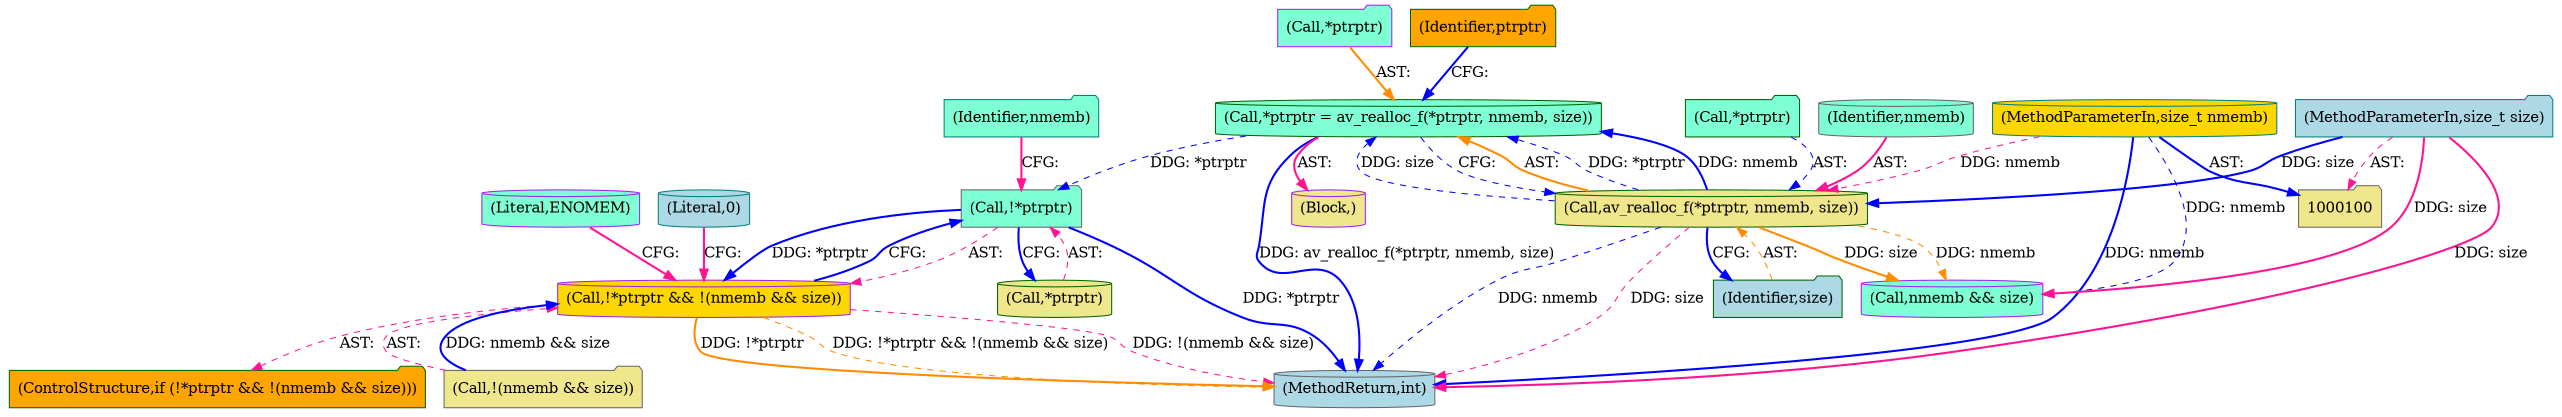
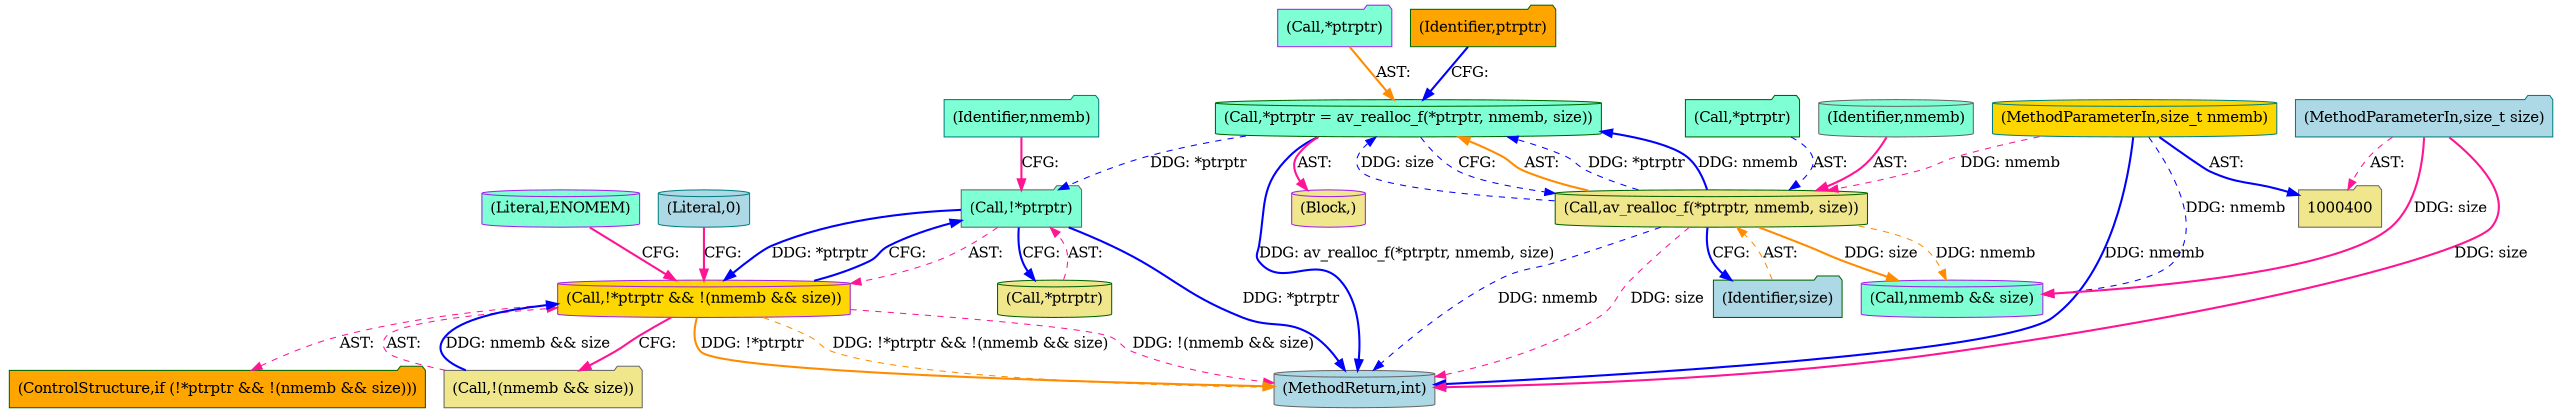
edge "(MethodParameterIn,size_t size)" -> "(Call,av_realloc_f(*ptrptr, nmemb, size))": removed, label "DDG: size"
node "1000100": label "1000100" -> "1000400"
edge "(Call,!*ptrptr && !(nmemb && size))" -> "(Call,!(nmemb && size))": added, label "CFG:"
